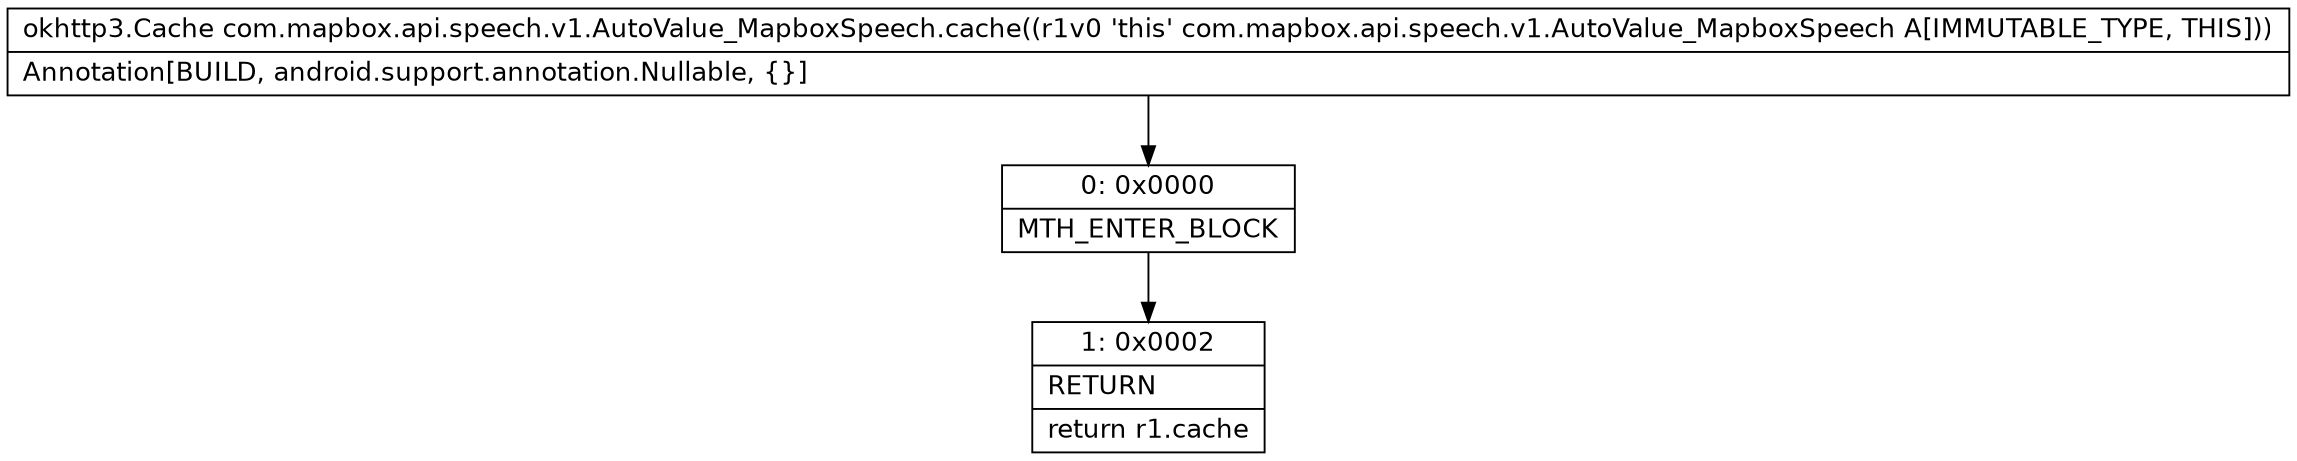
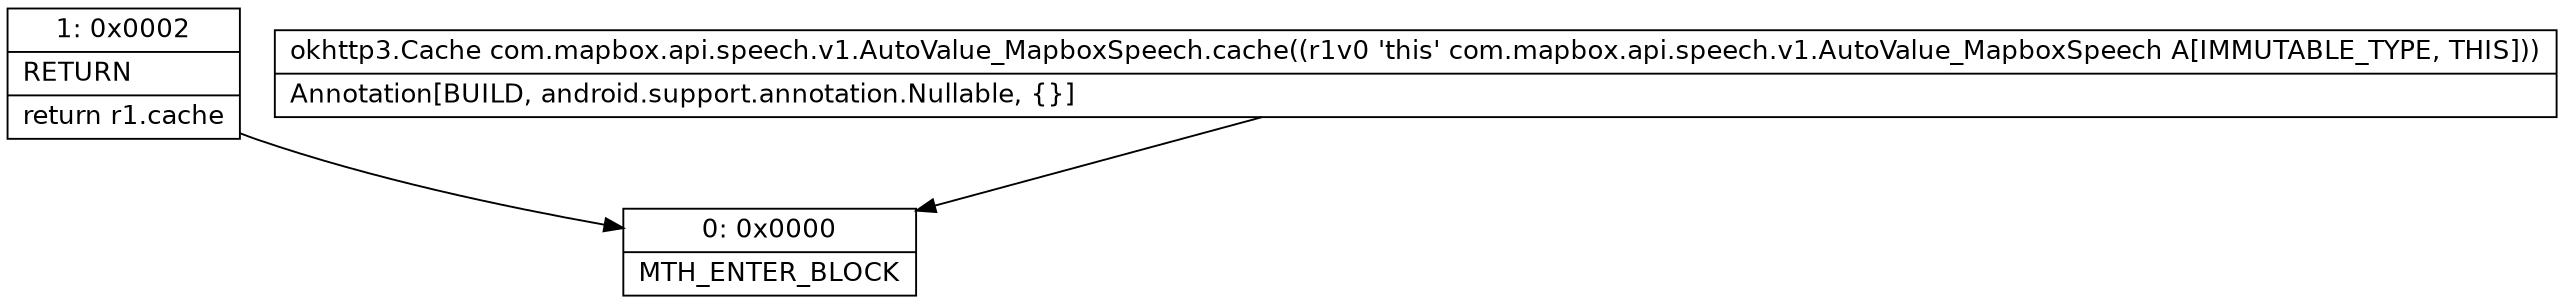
edge "0: 0x0000" -> "1: 0x0002": reversed
